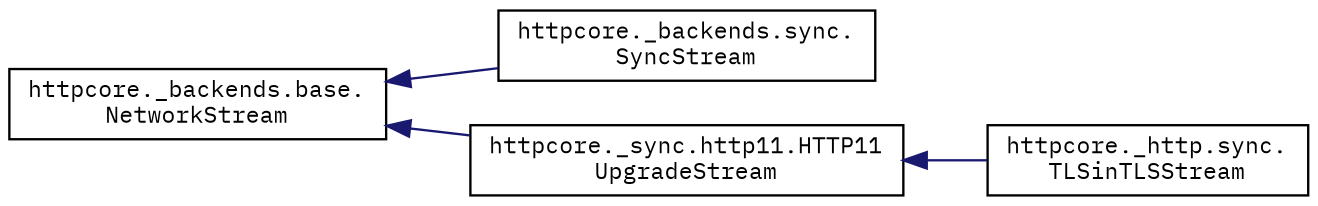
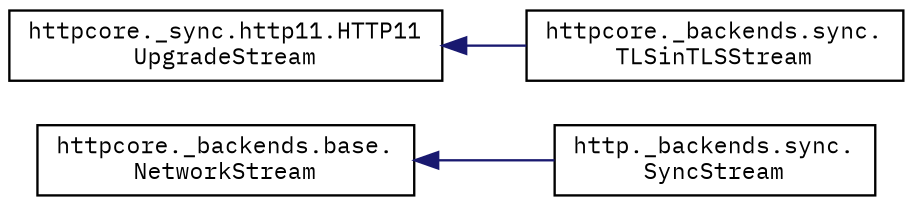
node "httpcore._backends.sync. SyncStream": label "httpcore._backends.sync. SyncStream" -> "http._backends.sync. SyncStream"
edge "httpcore._sync.http11.HTTP11 UpgradeStream" -> "httpcore._backends.base. NetworkStream": removed
node "httpcore._http.sync. TLSinTLSStream": label "httpcore._http.sync. TLSinTLSStream" -> "httpcore._backends.sync. TLSinTLSStream"
